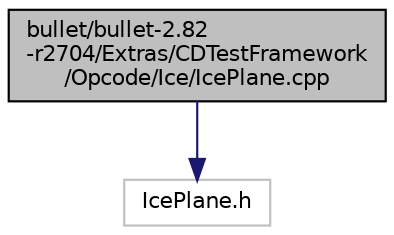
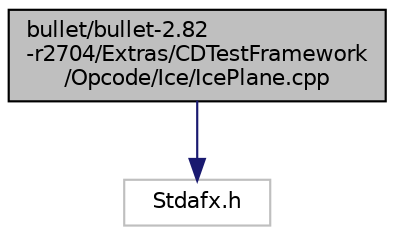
node "IcePlane.h": label "IcePlane.h" -> "Stdafx.h"
